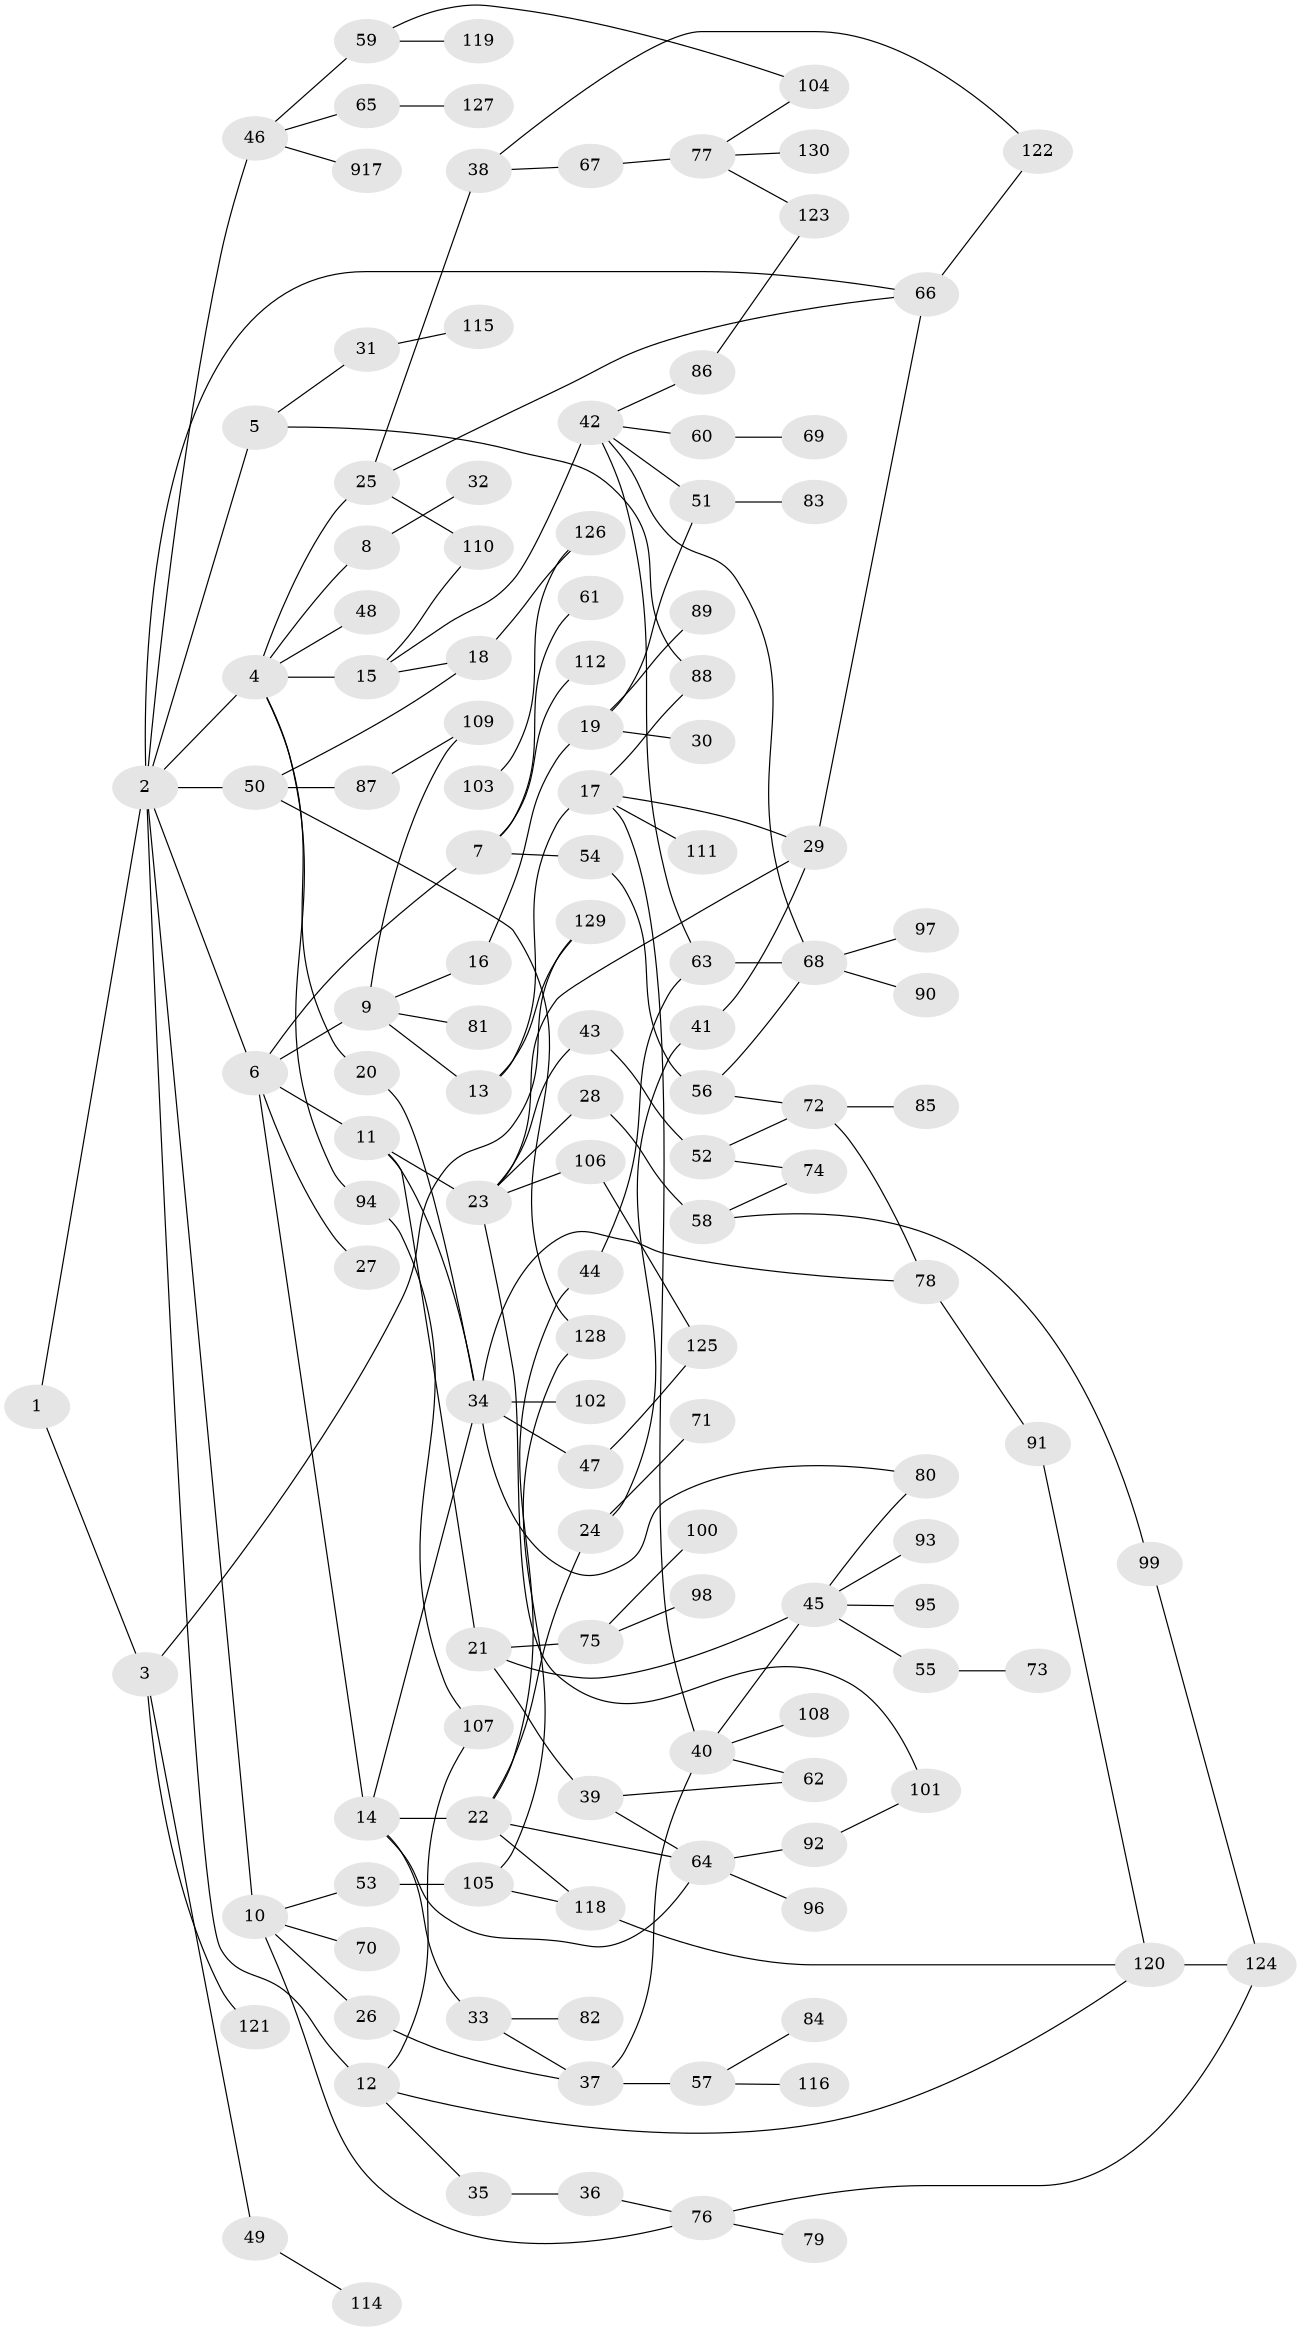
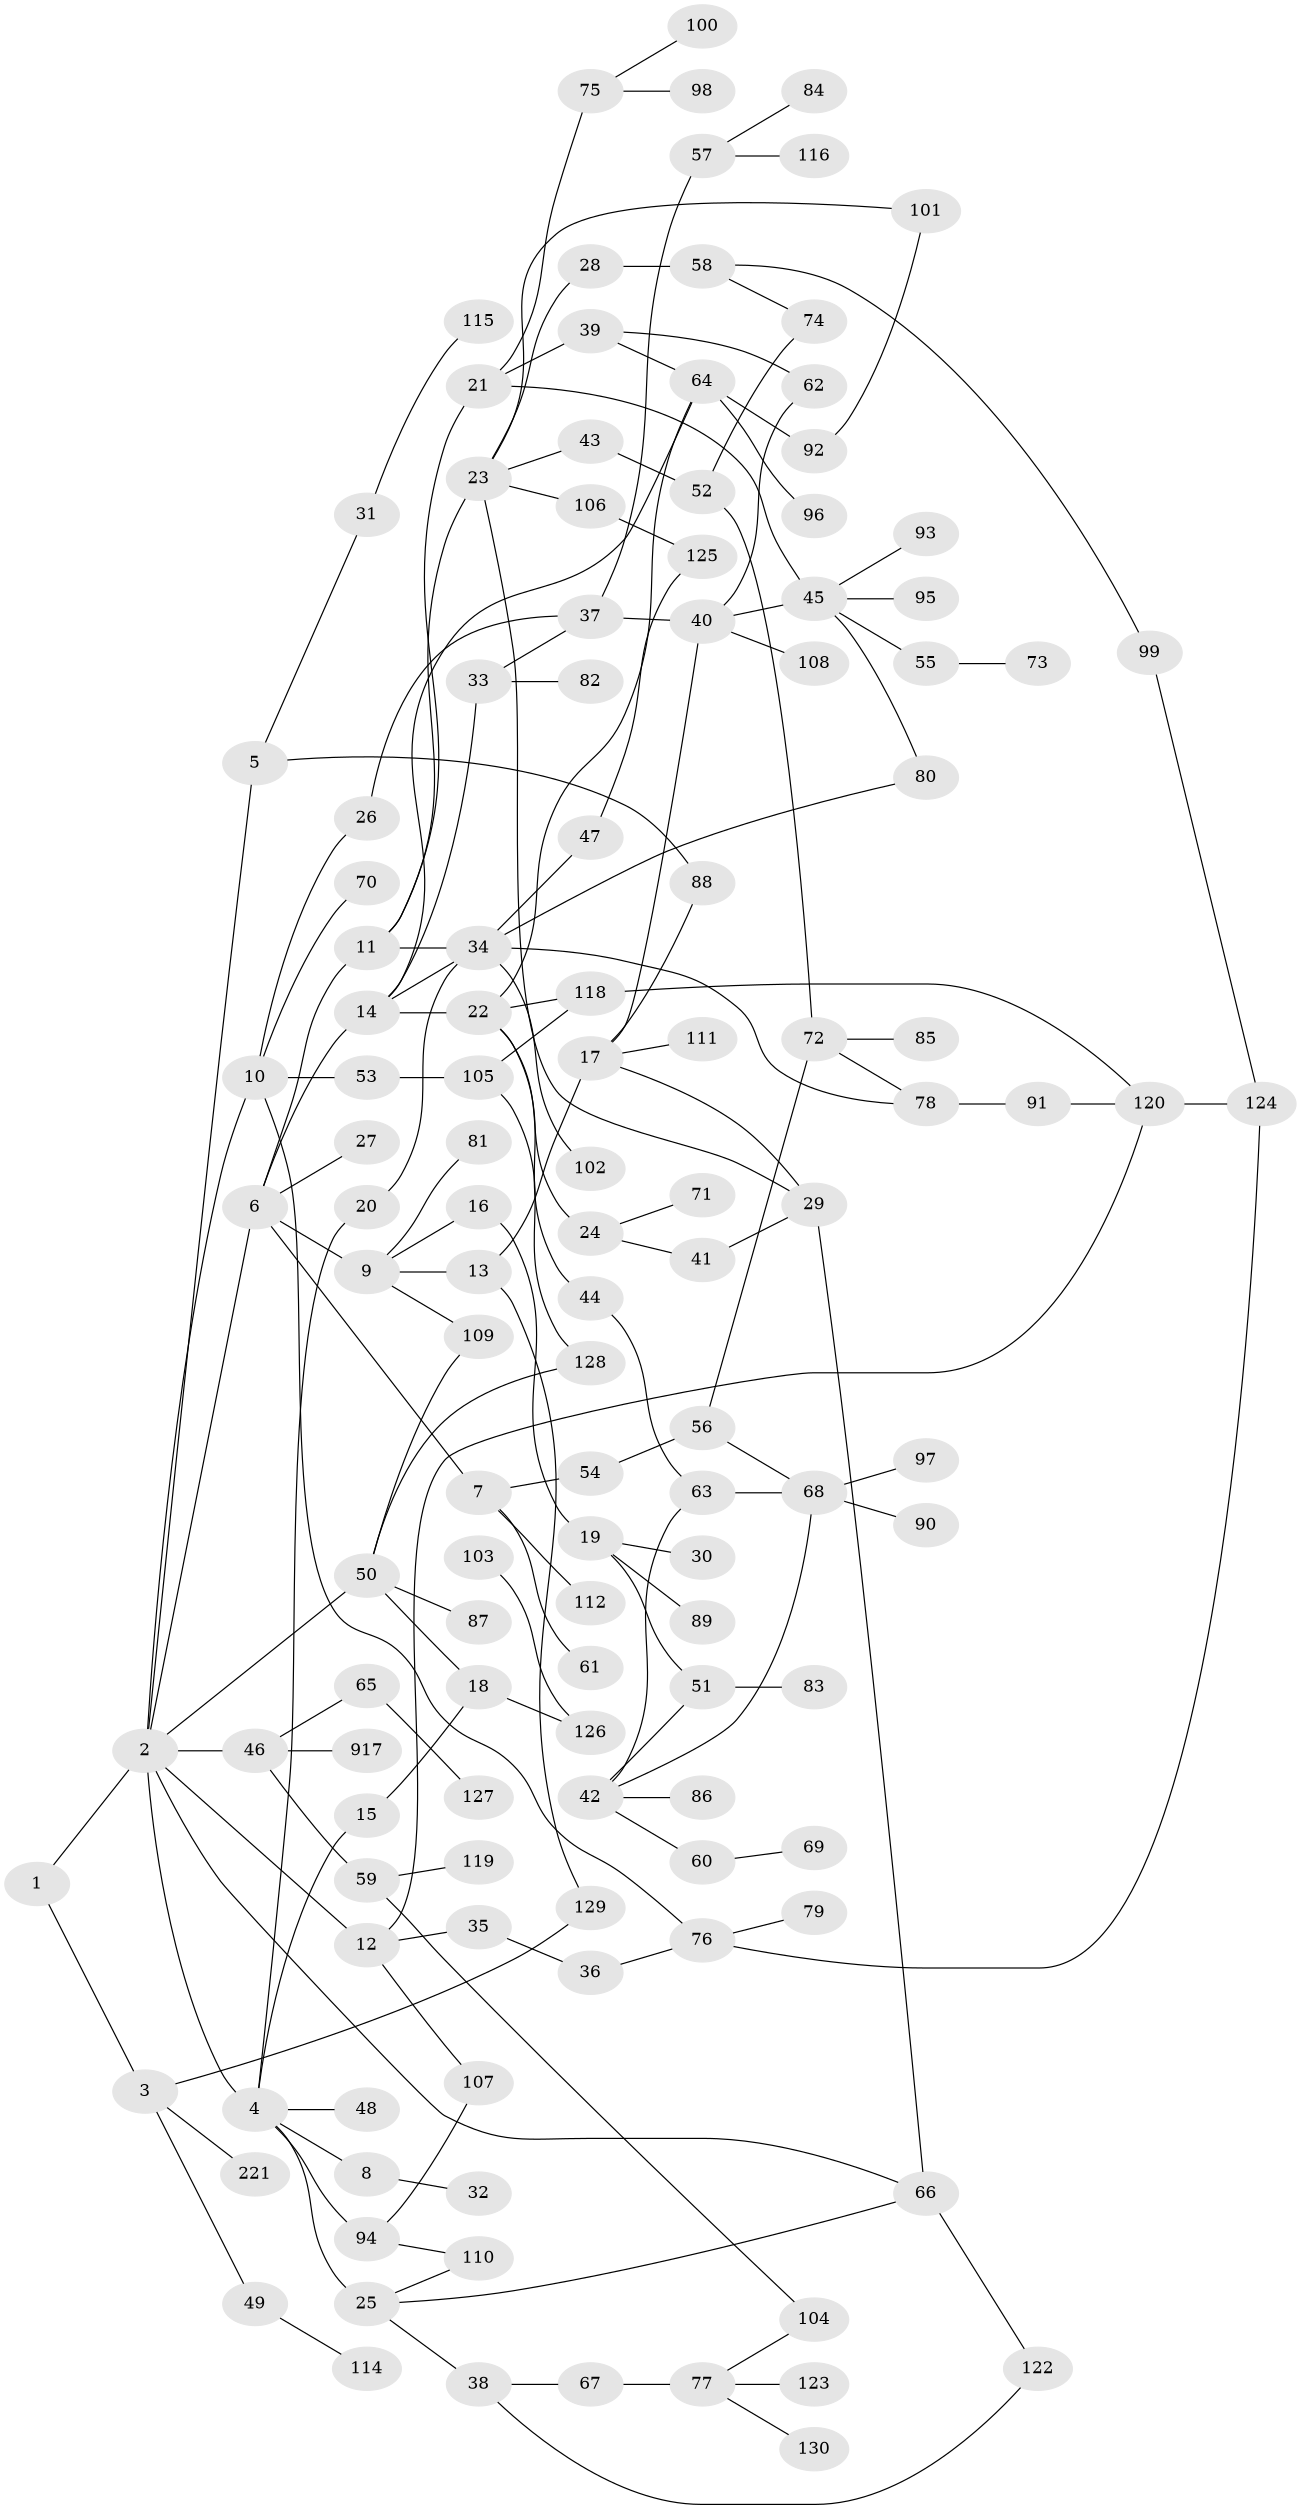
edge "123" -- "86": removed
edge "42" -- "15": removed
edge "110" -- "15": now "110" -- "94"
edge "109" -- "87": now "109" -- "50"
node "121": label "121" -> "221"
